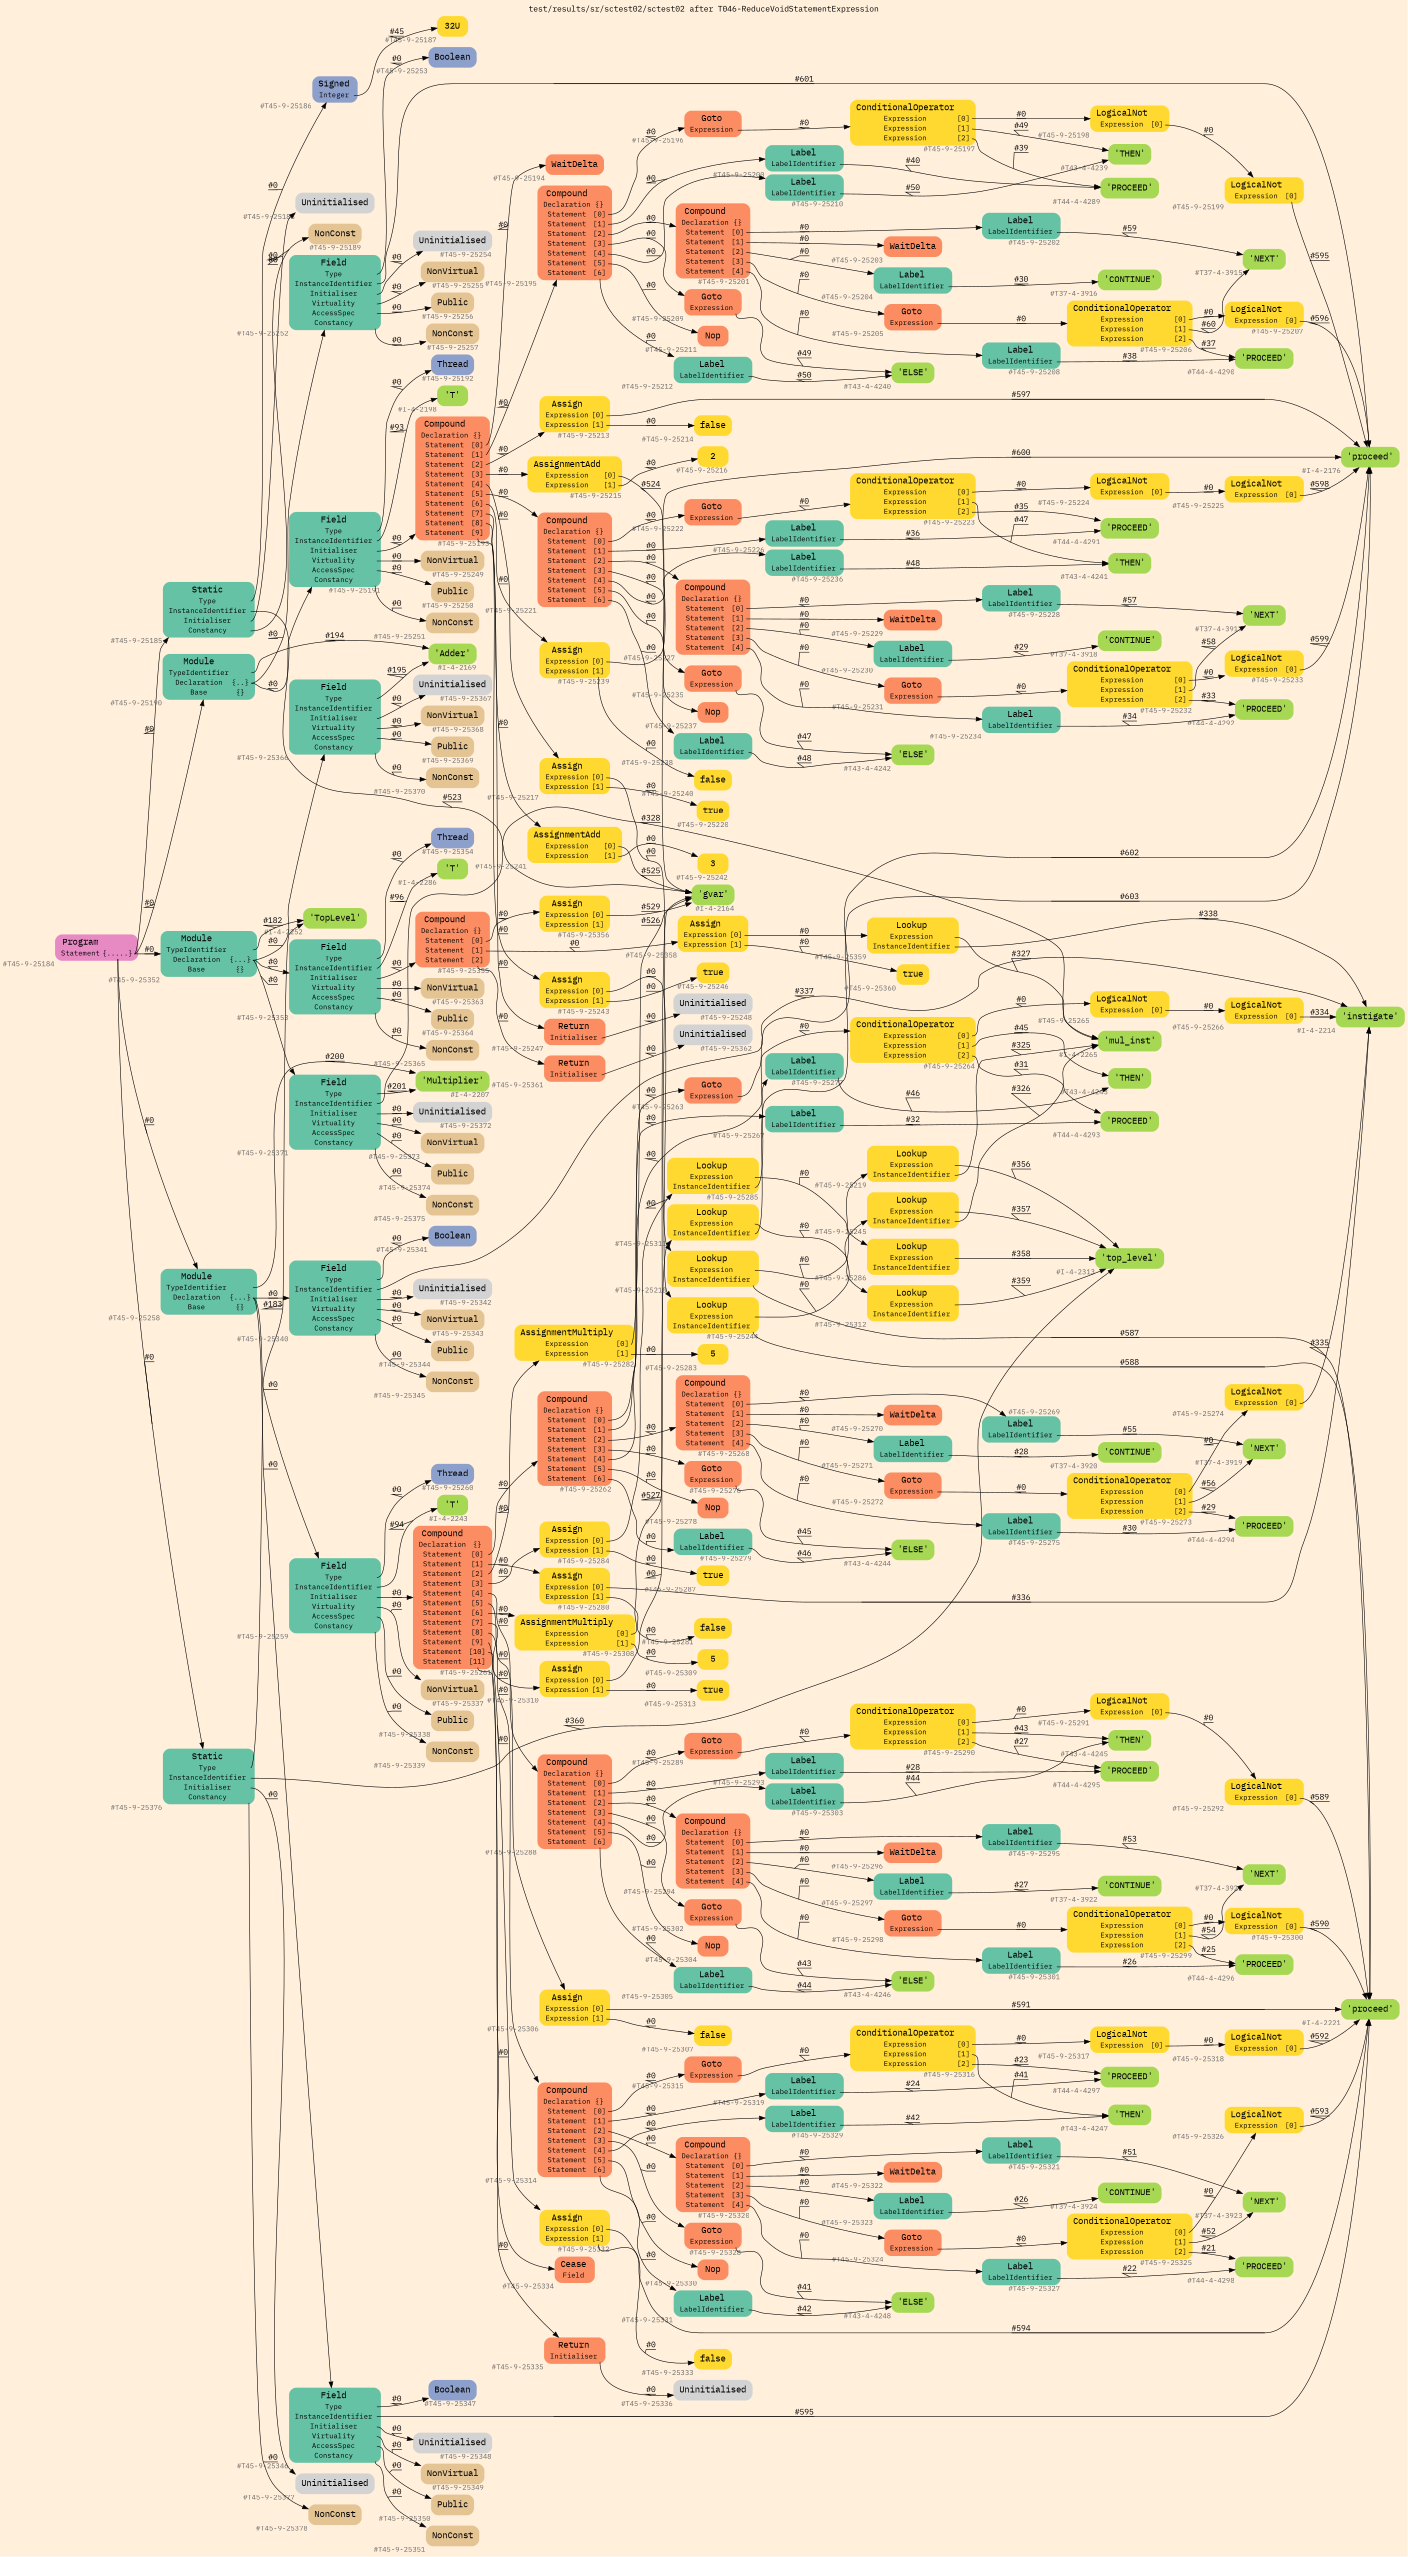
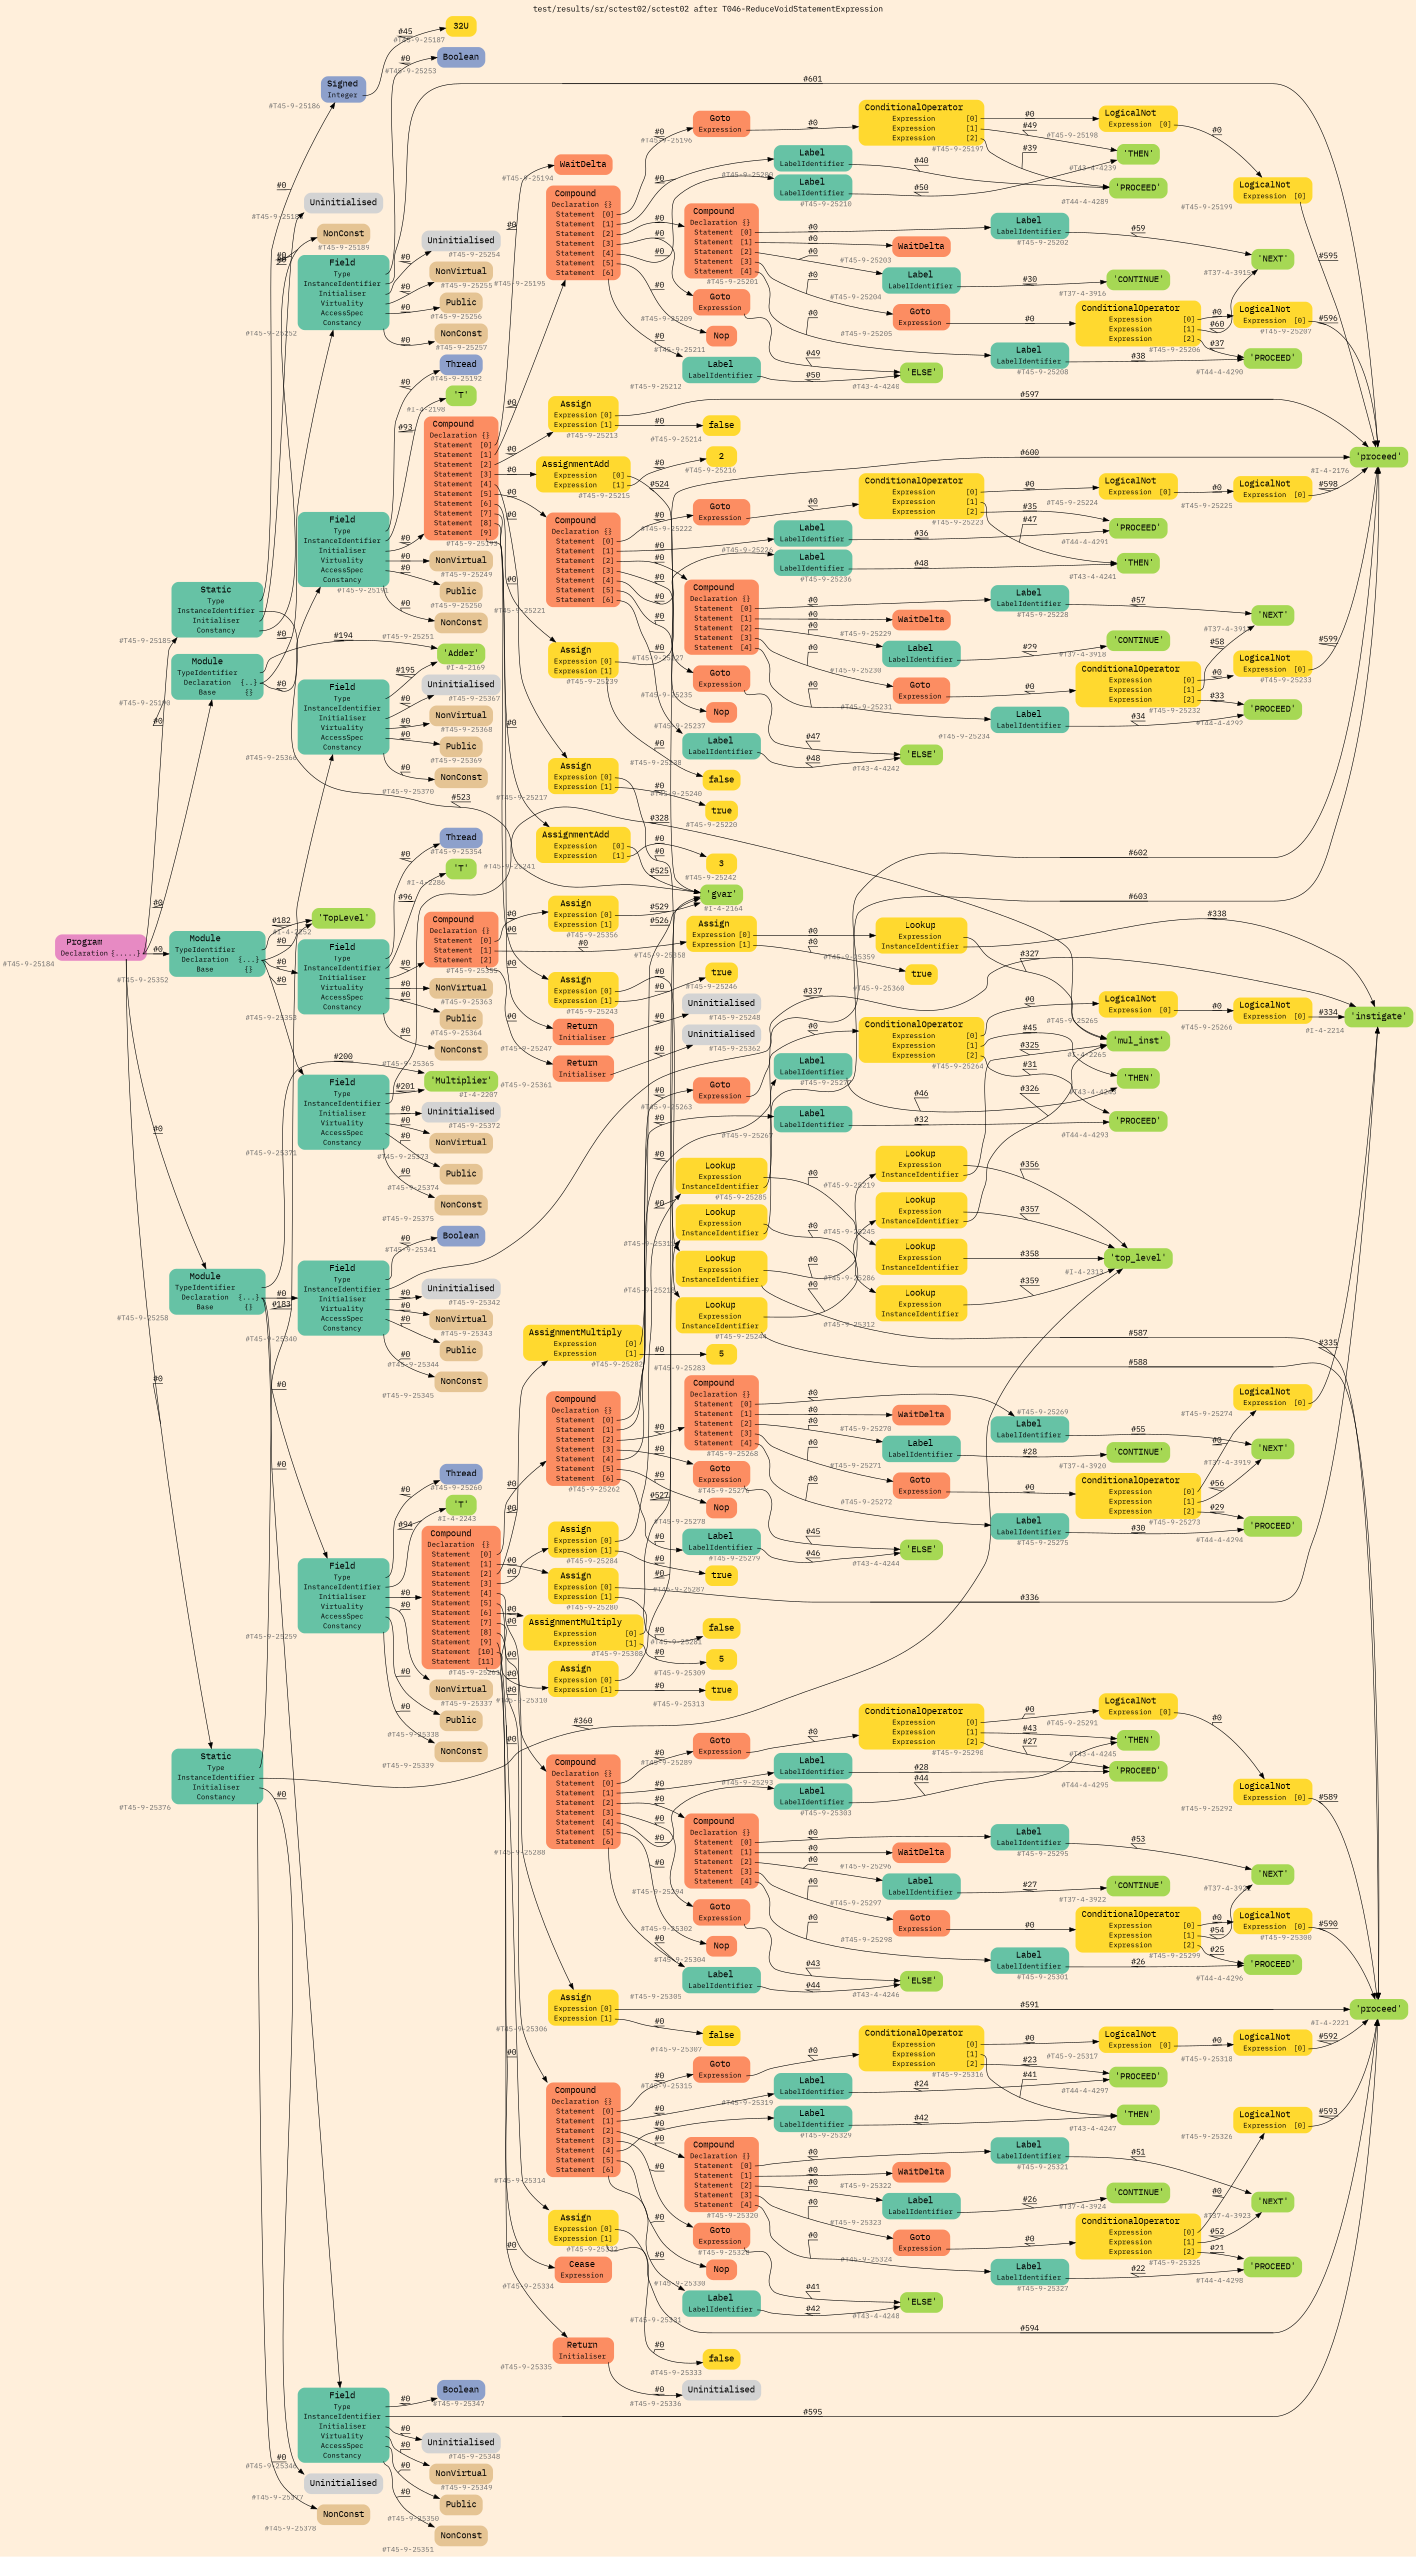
node "Program": text "Statement" -> "Declaration"
node "Cease": text "Field" -> "Expression"
